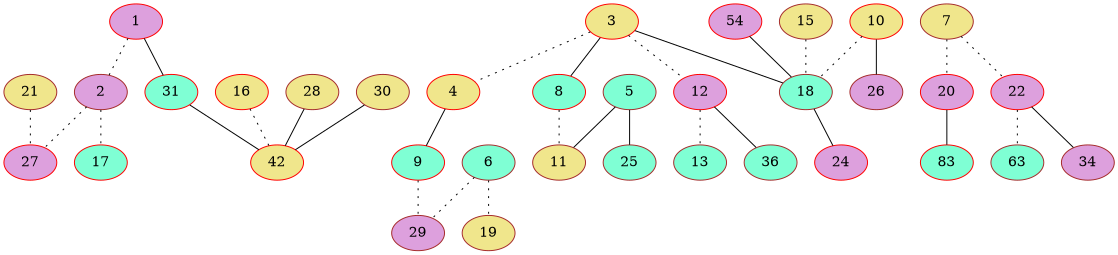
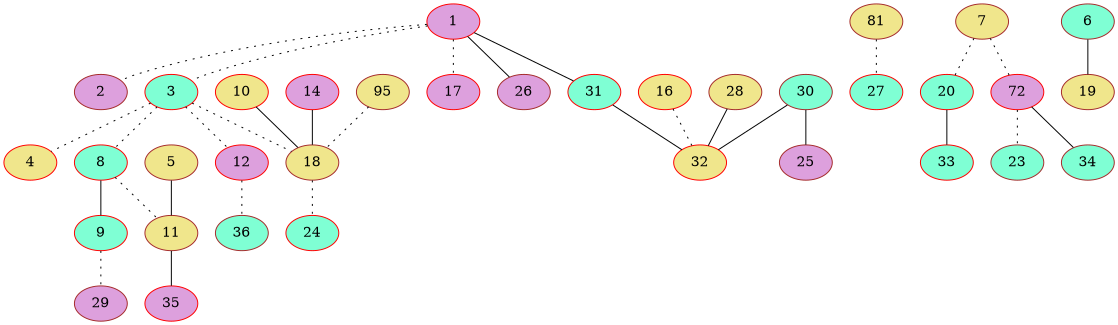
node "3": fillcolor khaki -> aquamarine
node "54": label "54" -> "14"
node "15": label "15" -> "95"
edge "1" -- "3": added
edge "3" -- "8": style solid -> dotted
edge "3" -- "18": style solid -> dotted
edge "10" -- "18": style dotted -> solid
edge "10" -- "26": now "1" -- "26"
node "21": label "21" -> "81"
node "30": fillcolor khaki -> aquamarine
node "5": fillcolor aquamarine -> khaki
node "18": fillcolor aquamarine -> khaki
node "20": fillcolor plum -> aquamarine
node "22": label "22" -> "72"
edge "2" -- "27": removed
edge "2" -- "17": now "1" -- "17"
edge "4" -- "9": now "8" -- "9"
edge "5" -- "25": now "30" -- "25"
edge "12" -- "36": style solid -> dotted
edge "18" -- "24": style solid -> dotted
node "27": fillcolor plum -> aquamarine
node "17": fillcolor aquamarine -> plum
node "42": label "42" -> "32"
node "25": fillcolor aquamarine -> plum
node "13": removed
node "24": fillcolor plum -> aquamarine
node "83": label "83" -> "33"
node "63": label "63" -> "23"
node "34": fillcolor plum -> aquamarine
edge "6" -- "29": removed
edge "6" -- "19": style dotted -> solid
node "35": added
